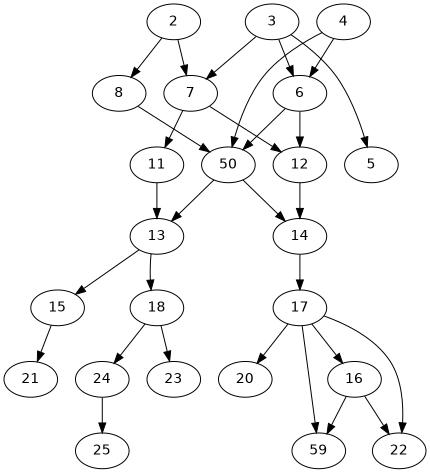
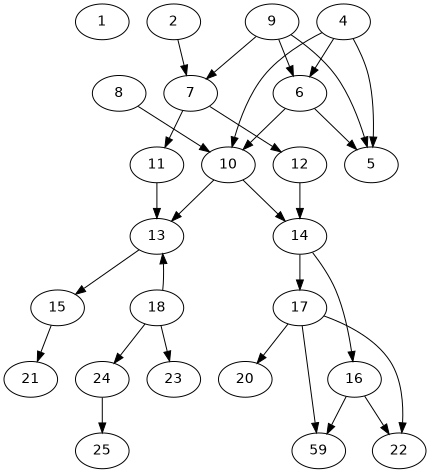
node "1": added
node "3": label "3" -> "9"
edge "2" -> "8": removed
edge "4" -> "5": added
edge "6" -> "12": now "6" -> "5"
node "50": label "50" -> "10"
edge "13" -> "18": reversed
edge "17" -> "16": now "14" -> "16"
